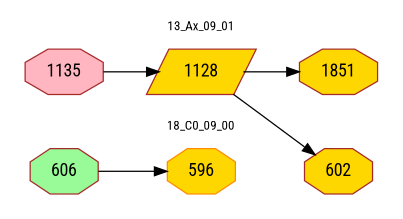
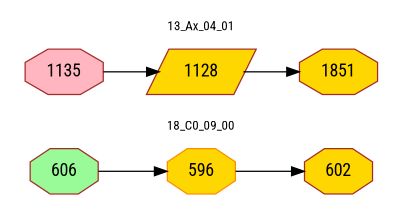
cluster "13_Ax_09_01": label "13_Ax_09_01" -> "13_Ax_04_01"
edge "1128" -> "602": now "596" -> "602"
